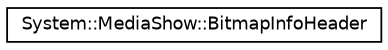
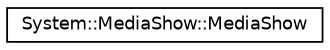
node "System::MediaShow::BitmapInfoHeader": label "System::MediaShow::BitmapInfoHeader" -> "System::MediaShow::MediaShow"
